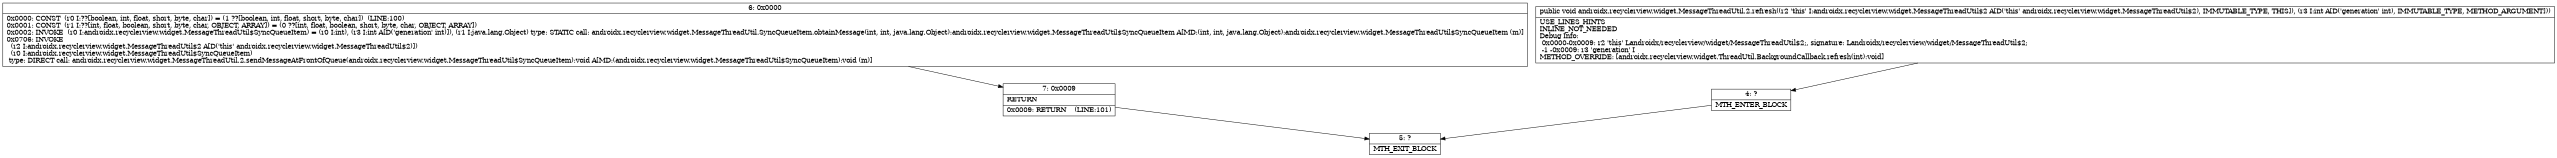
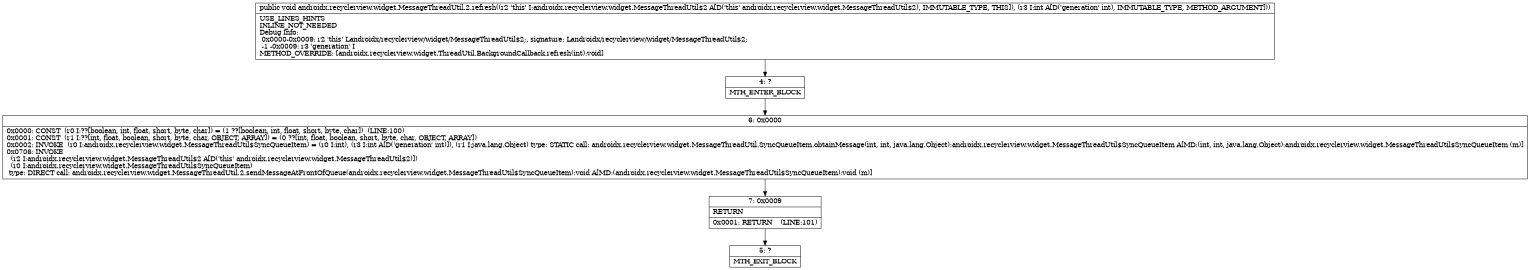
node "7: 0x0009": text "0x0009: RETURN    (LINE:101)" -> "0x0001: RETURN    (LINE:101)"
edge "4: ?" -> "5: ?": now "4: ?" -> "6: 0x0000"
